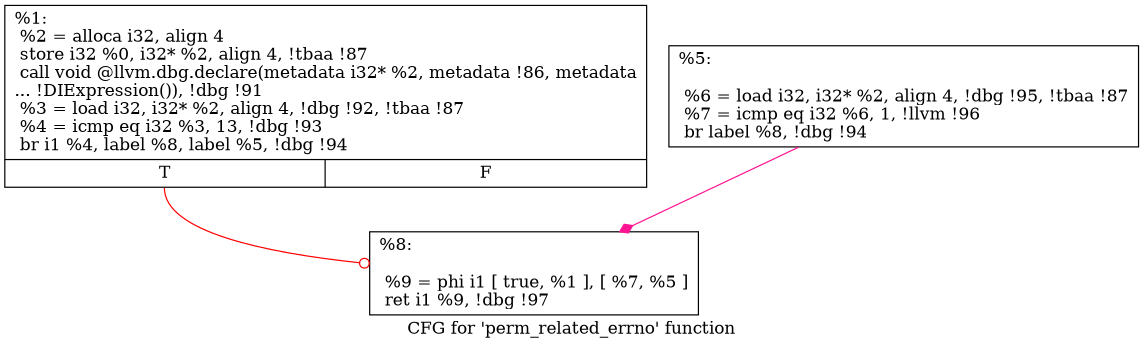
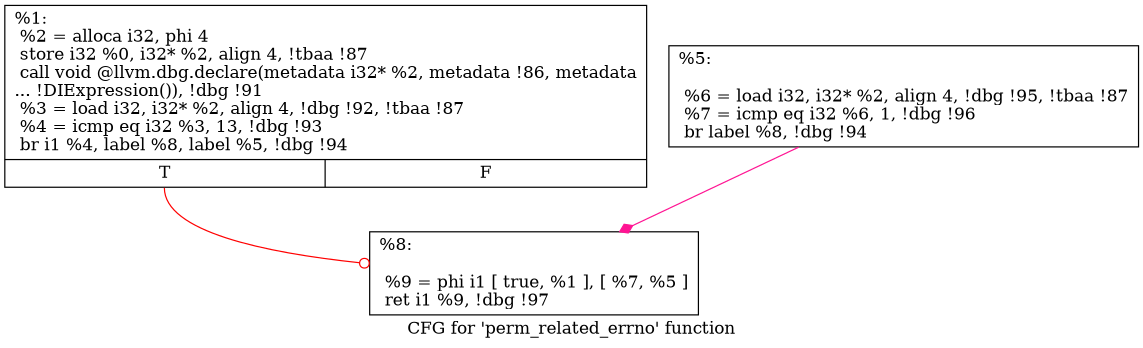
node "%1:": text "%2 = alloca i32, align 4" -> "%2 = alloca i32, phi 4"
node "%5:": text "%7 = icmp eq i32 %6, 1, !llvm !96" -> "%7 = icmp eq i32 %6, 1, !dbg !96"
